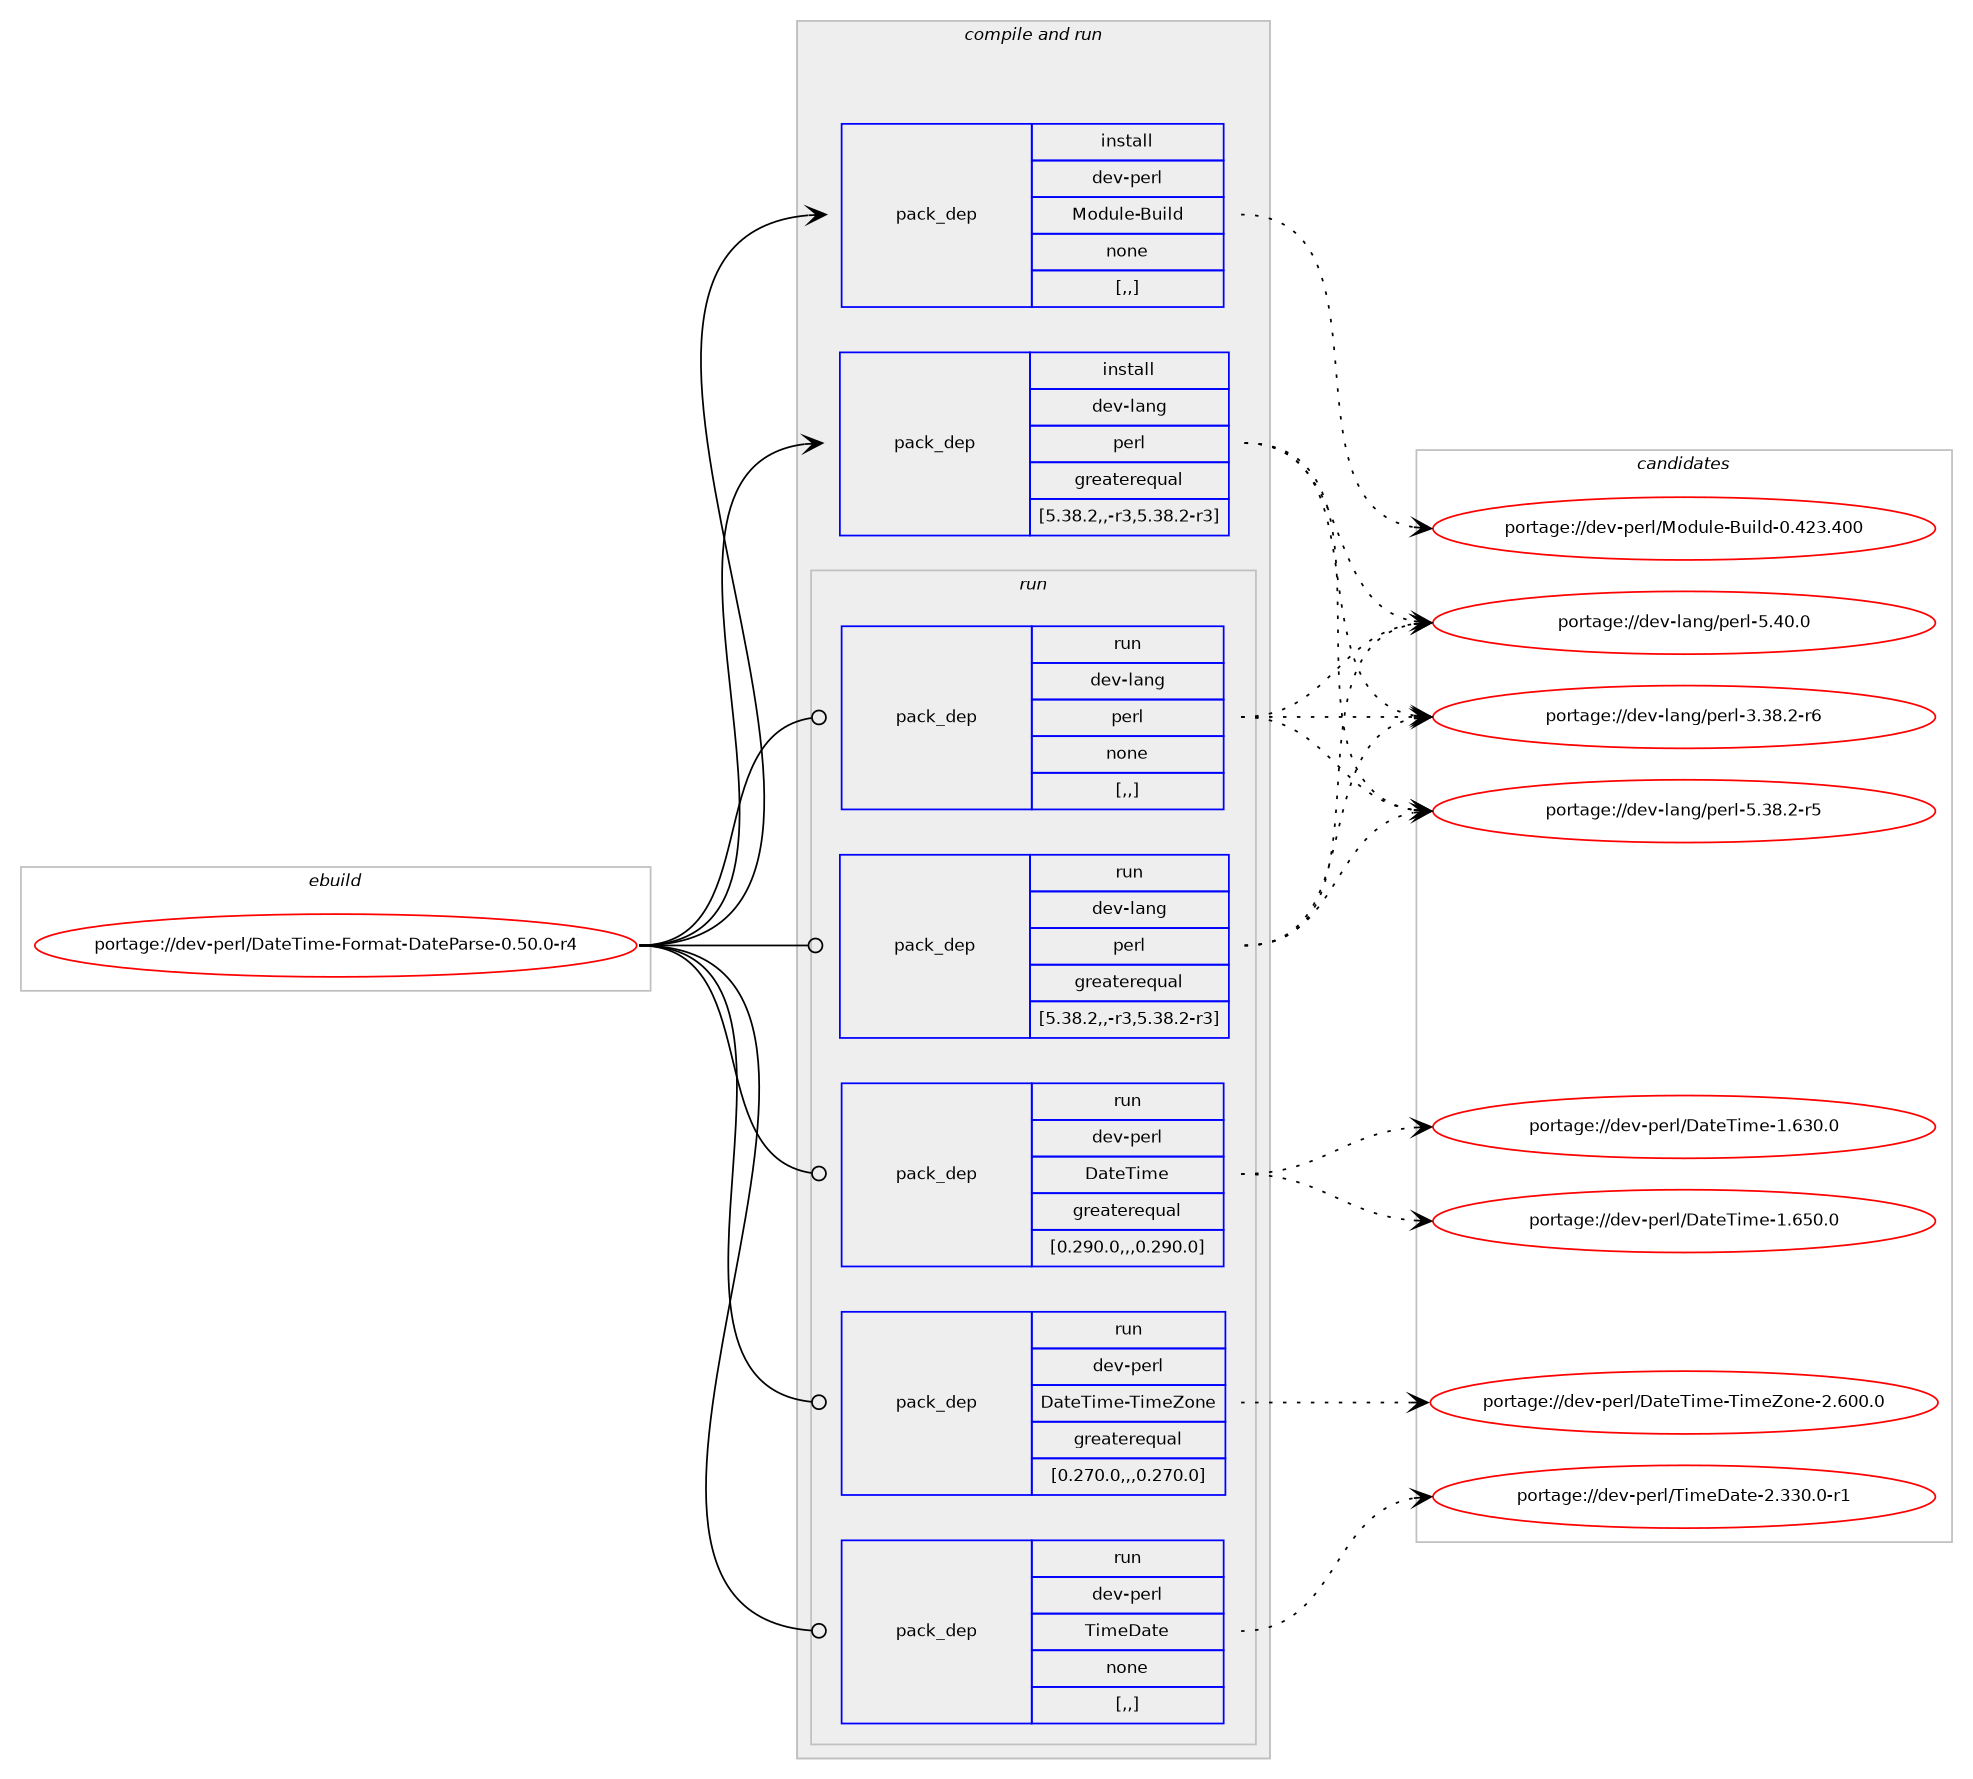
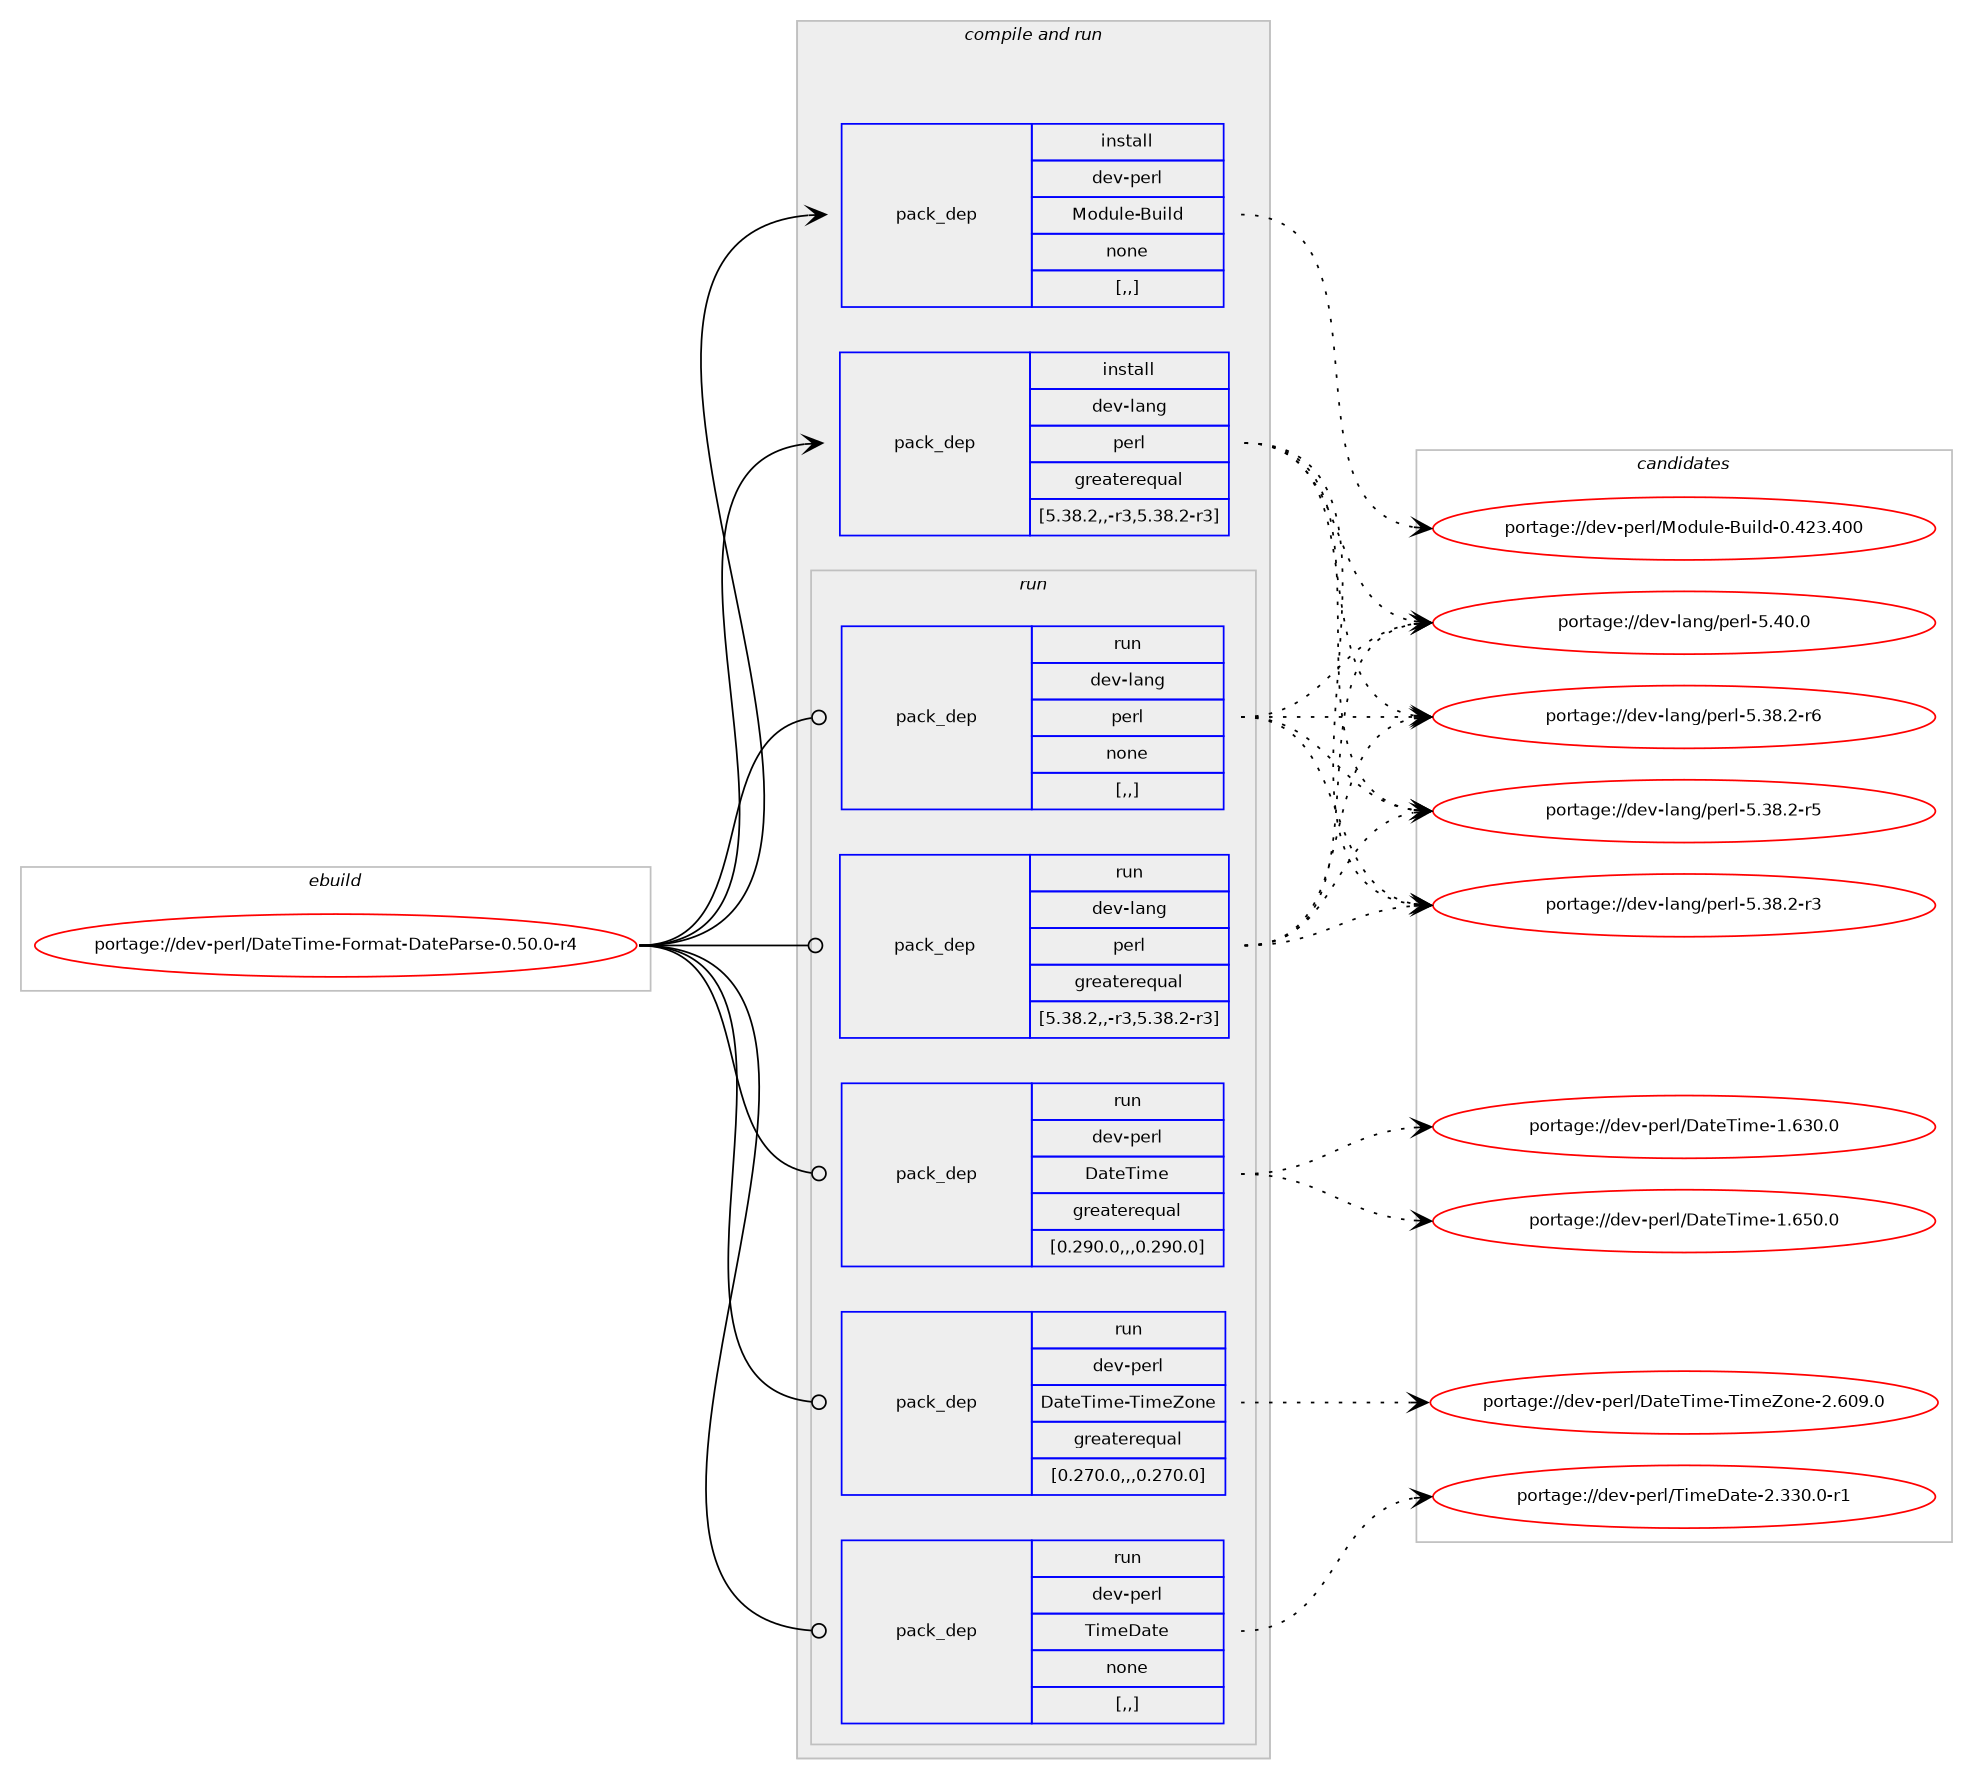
node "portage://dev-lang/perl-3.38.2-r6": label "portage://dev-lang/perl-3.38.2-r6" -> "portage://dev-lang/perl-5.38.2-r6"
node "portage://dev-lang/perl-5.38.2-r3": added
node "portage://dev-perl/DateTime-TimeZone-2.600.0": label "portage://dev-perl/DateTime-TimeZone-2.600.0" -> "portage://dev-perl/DateTime-TimeZone-2.609.0"
